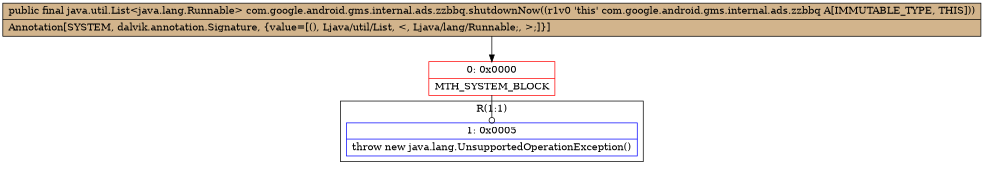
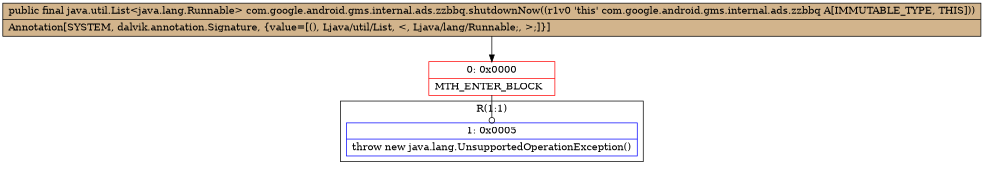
node "0: 0x0000": text "MTH_SYSTEM_BLOCK" -> "MTH_ENTER_BLOCK"
